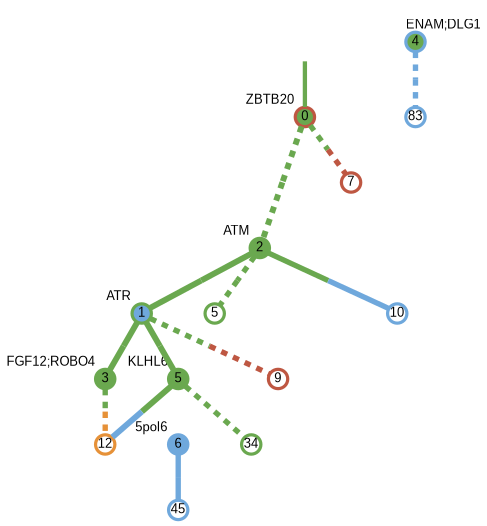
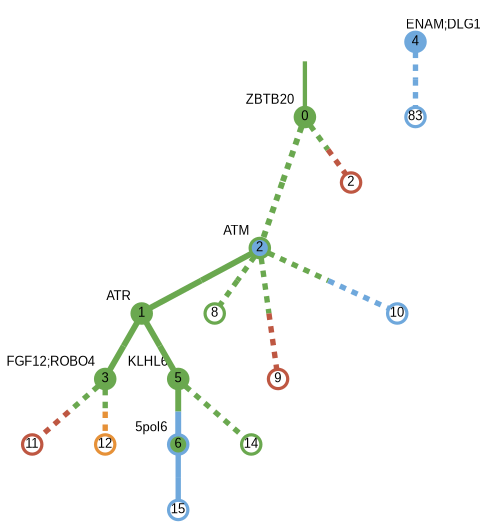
node "4 ENAM;DLG1": fillcolor #6aa84fff -> #6fa8dcff
node "0 ZBTB20": color #be5742ff -> #6aa84fff
node "7": label "7" -> "2"
node "2 ATM": fillcolor #6aa84fff -> #6fa8dcff
edge "2 ATM" -> "10": style solid -> dashed
node "1 ATR": fillcolor #6fa8dcff -> #6aa84fff
node "5": label "5" -> "8"
edge "1 ATR" -> "9": now "2 ATM" -> "9"
edge "5 KLHL6" -> "12": now "5 KLHL6" -> "6 5pol6"
node "11": added
node "6 5pol6": fillcolor #6fa8dcff -> #6aa84fff
node "34": label "34" -> "14"
node "45": label "45" -> "15"
